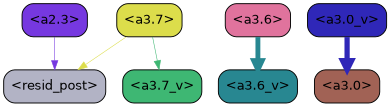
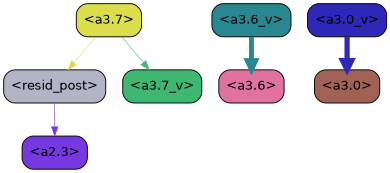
edge "<a2.3>" -> "<resid_post>": reversed
edge "<a3.6>" -> "<a3.6_v>": reversed
